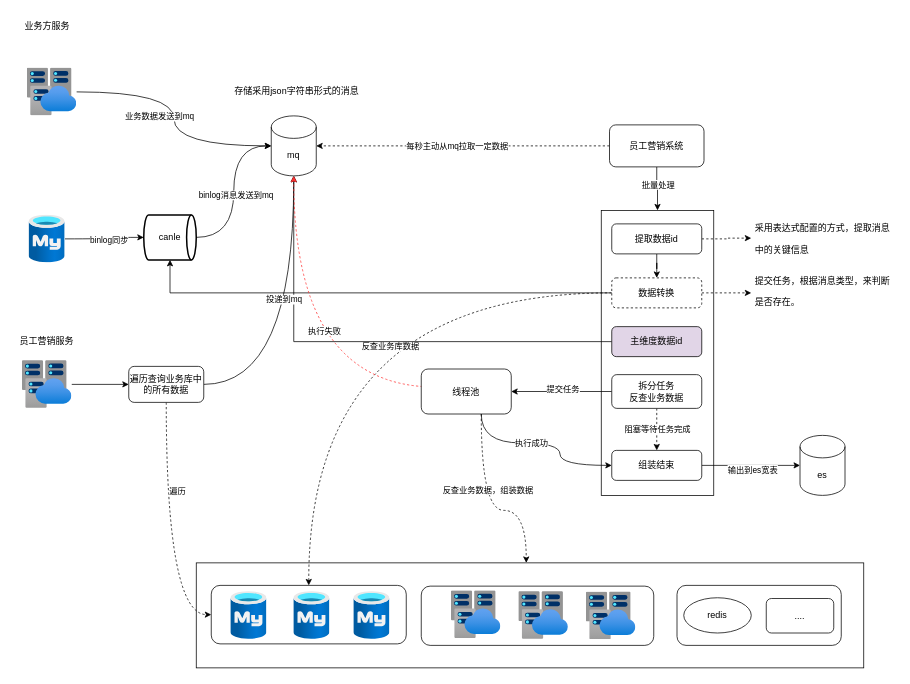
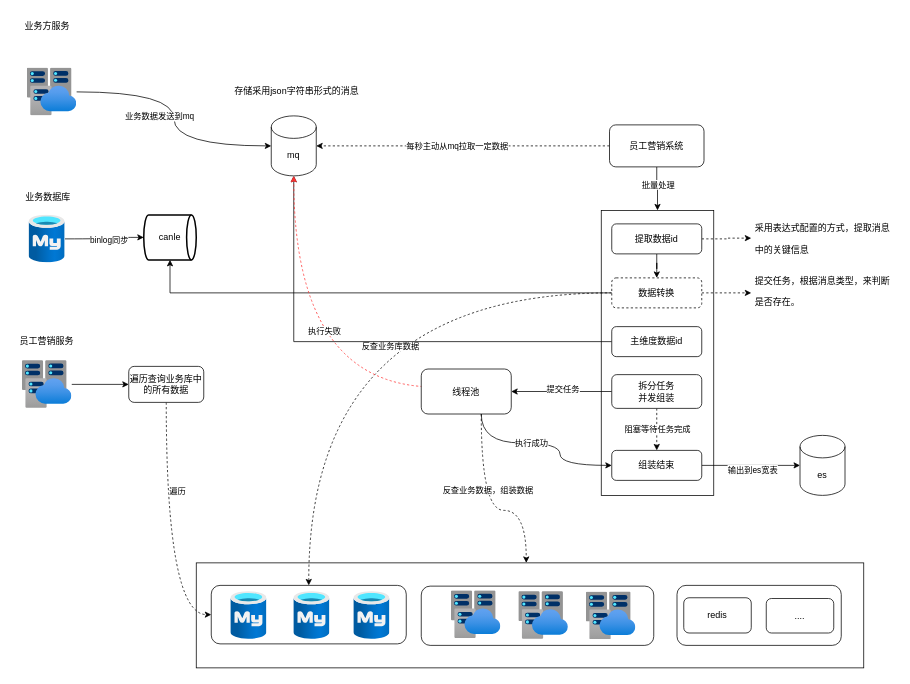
node "业务数据库": added
edge "canle" -> "mq": removed, label "binlog消息发送到mq"
edge "遍历查询业务库中的所有数据" -> "mq": removed, label "投递到mq"
node "主维度数据id": fillcolor #e1d5e7 -> #ffffff
node "拆分任务 反查业务数据": label "拆分任务 反查业务数据" -> "拆分任务 并发组装"
node "redis": shape ellipse -> rounded rectangle
